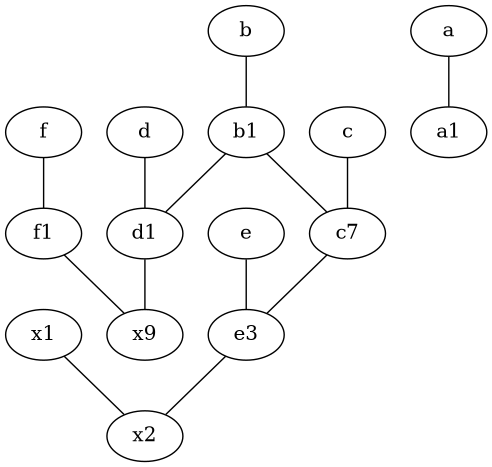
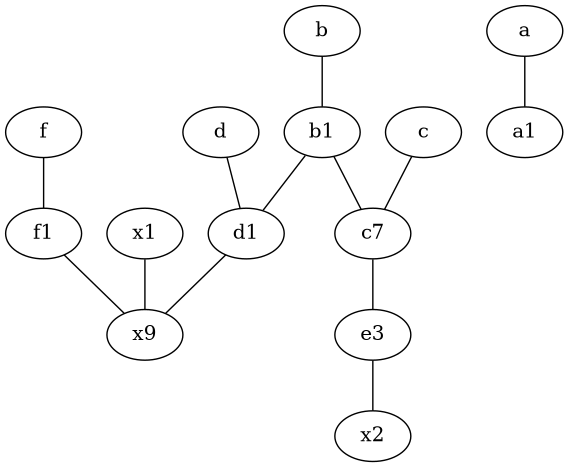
node "e": removed
edge "x1" -- "x2": now "x1" -- "x9"
